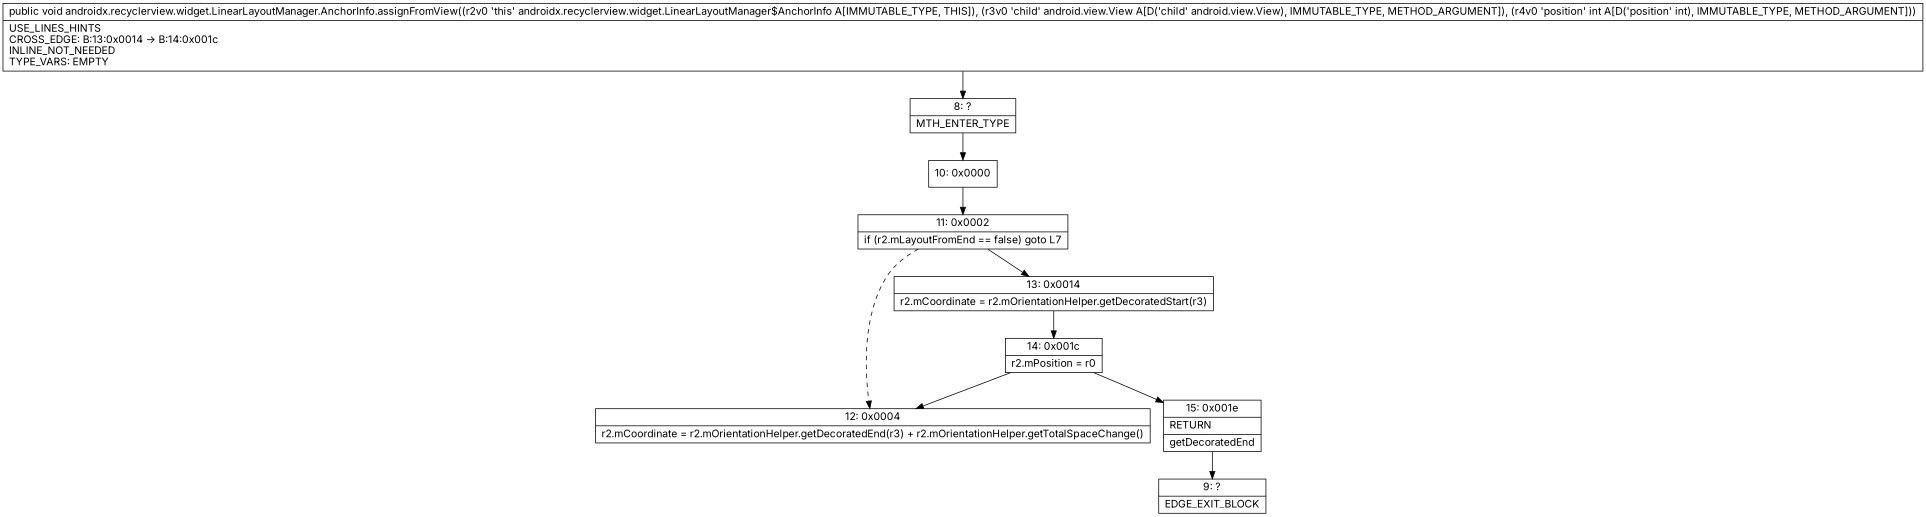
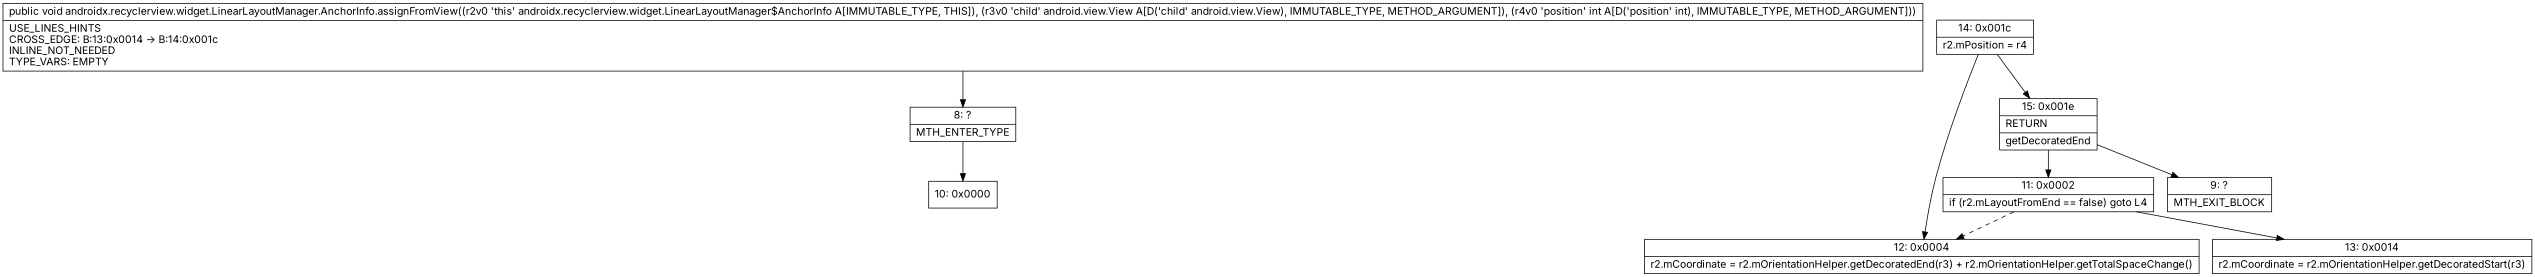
edge "10: 0x0000" -> "11: 0x0002": now "15: 0x001e" -> "11: 0x0002"
node "11: 0x0002": text "if (r2.mLayoutFromEnd == false) goto L7" -> "if (r2.mLayoutFromEnd == false) goto L4"
edge "13: 0x0014" -> "14: 0x001c": removed
node "14: 0x001c": text "r2.mPosition = r0" -> "r2.mPosition = r4"
node "9: ?": text "EDGE_EXIT_BLOCK" -> "MTH_EXIT_BLOCK"
